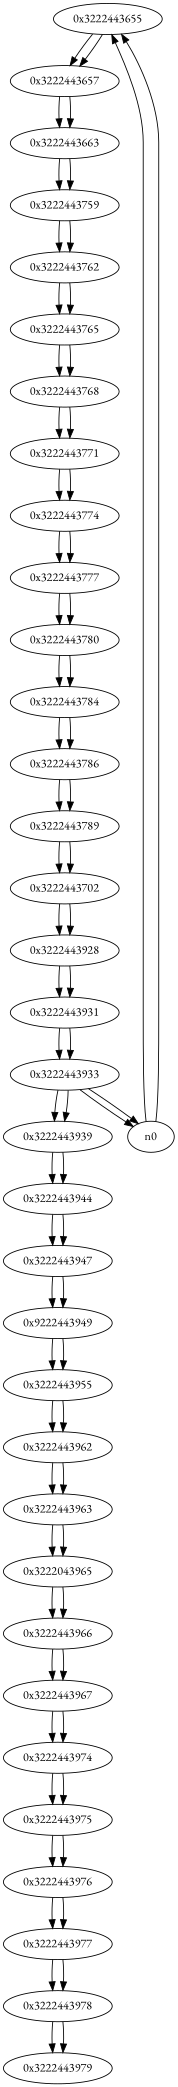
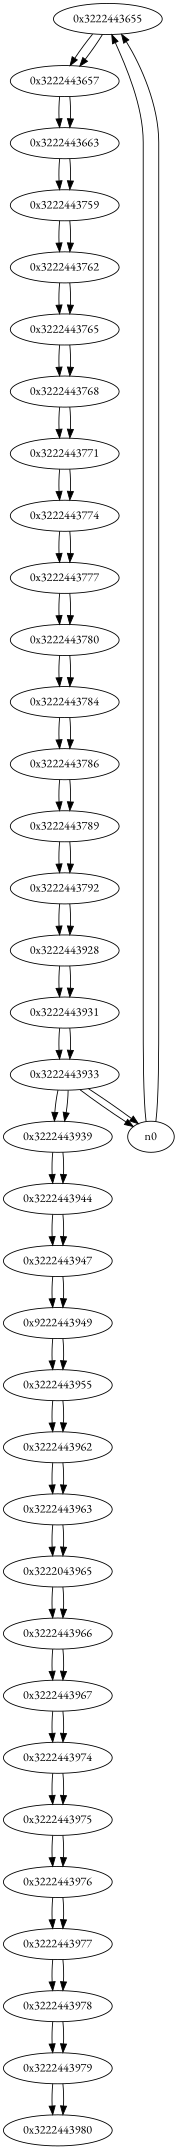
node "0x3222443702": label "0x3222443702" -> "0x3222443792"
node "0x3222443980": added
